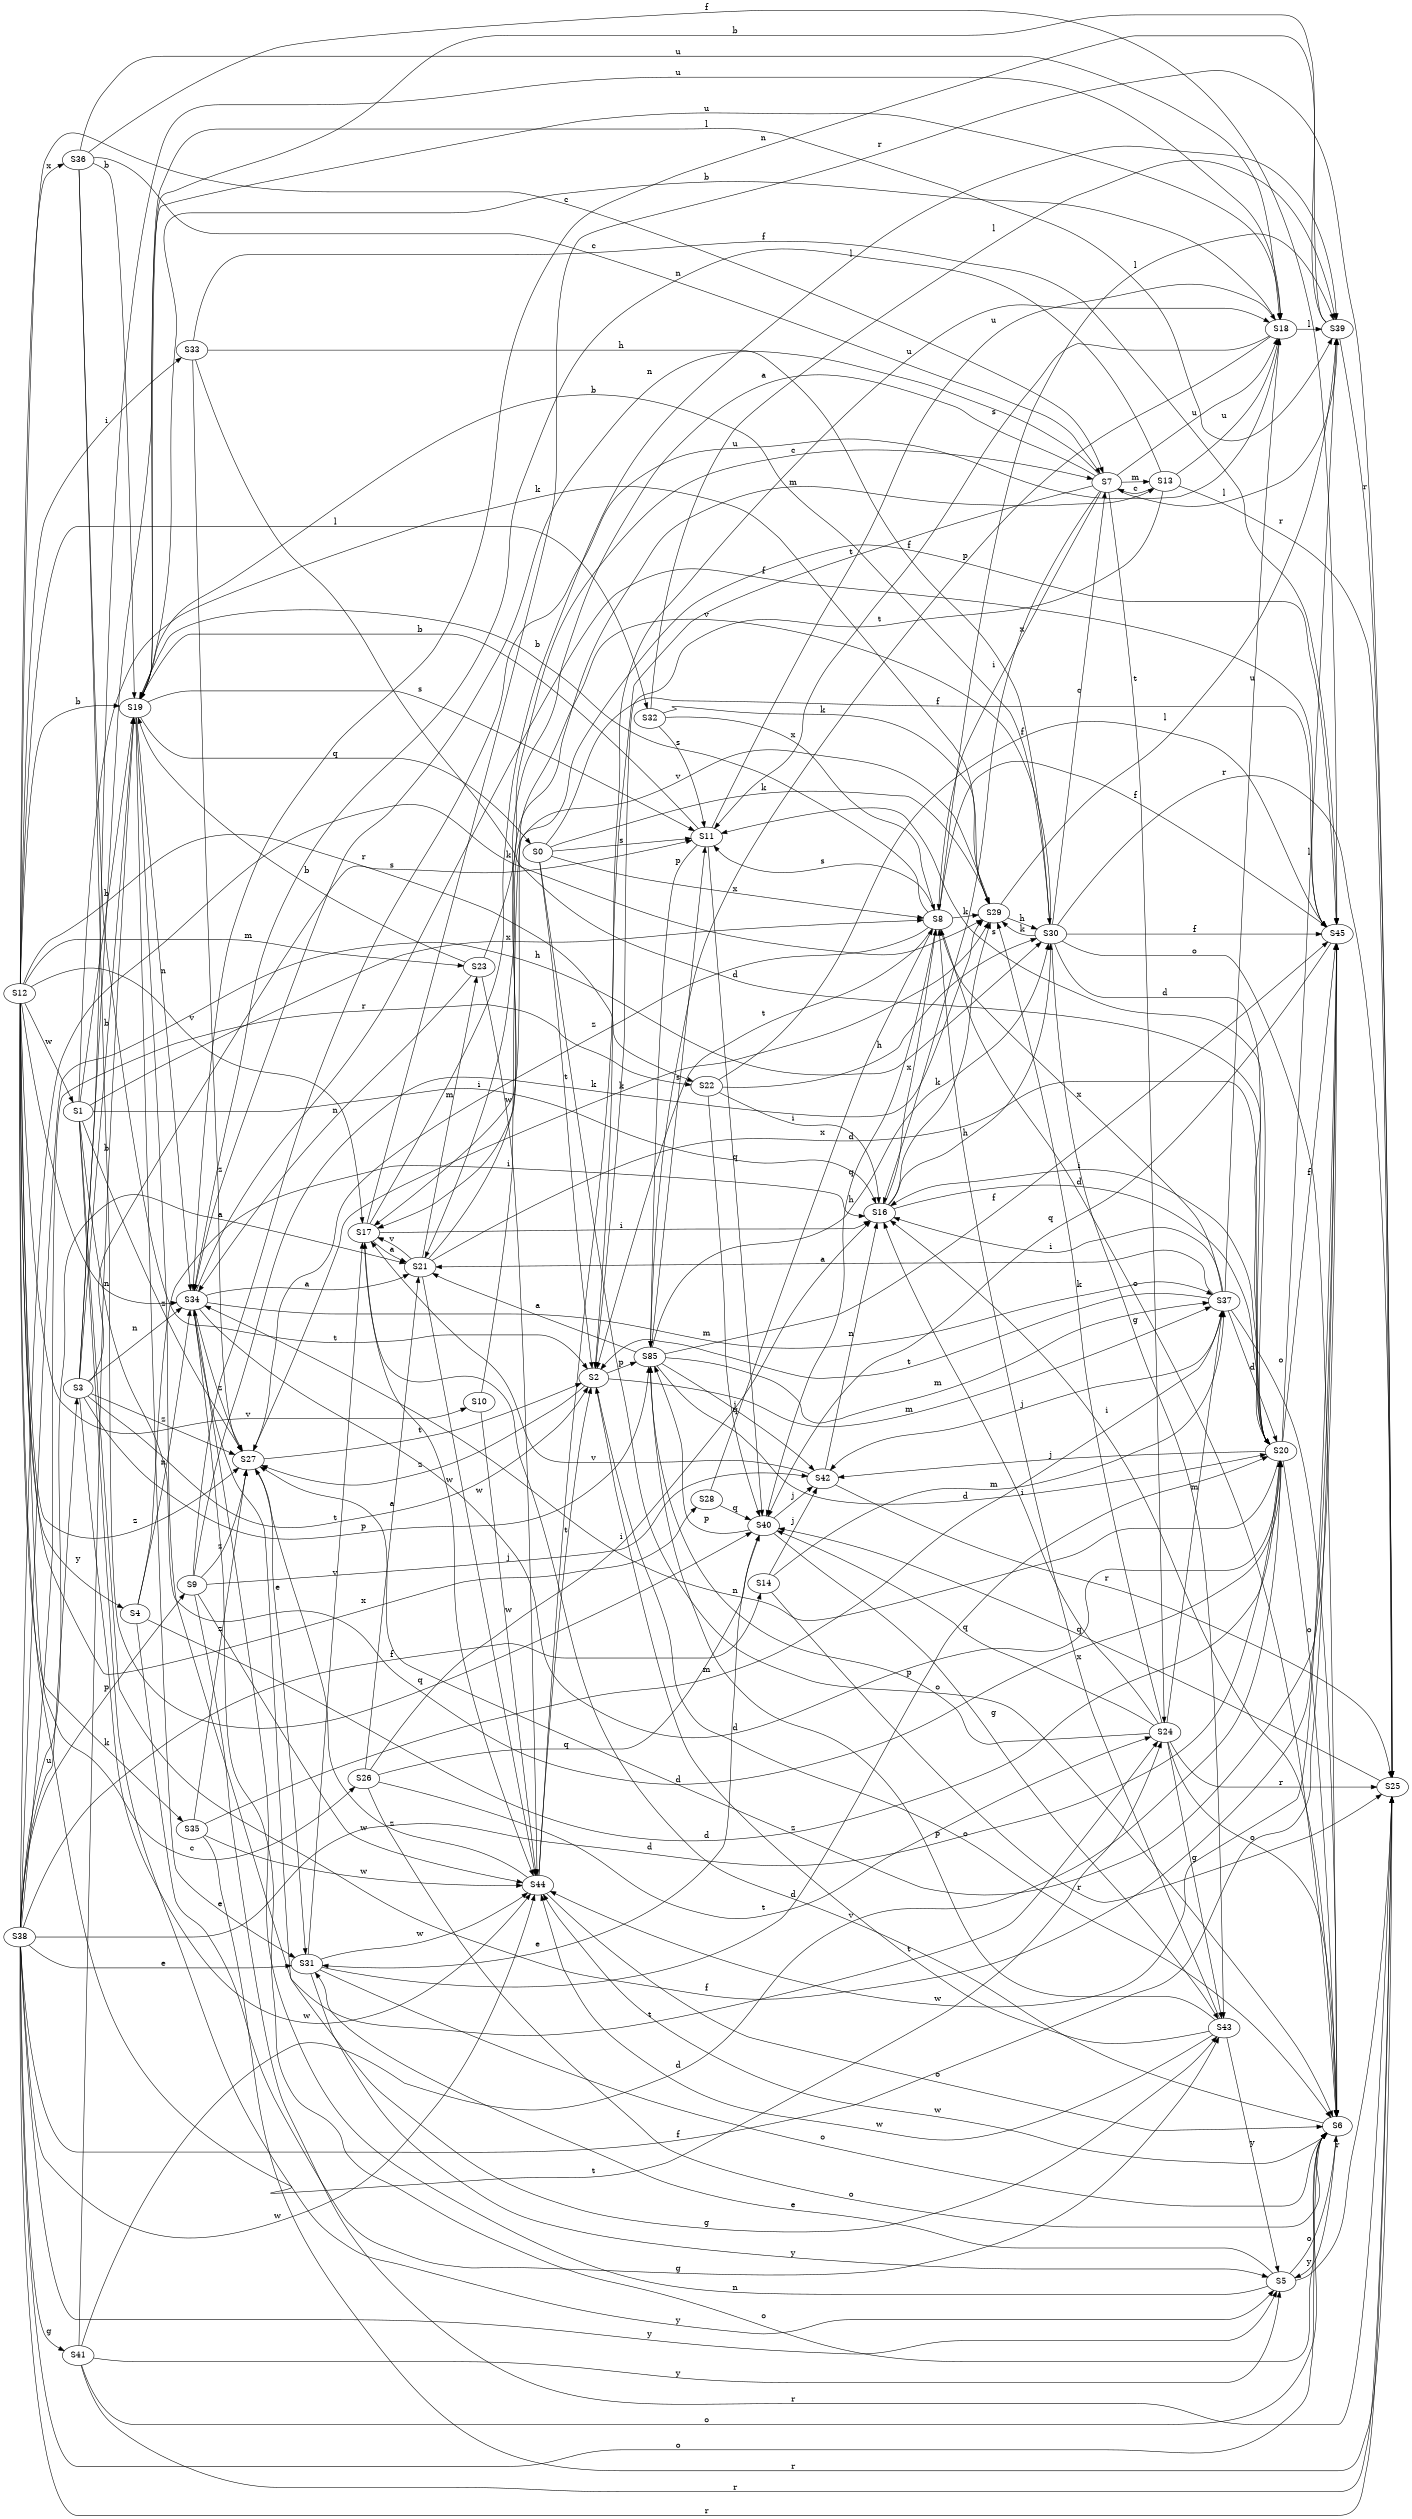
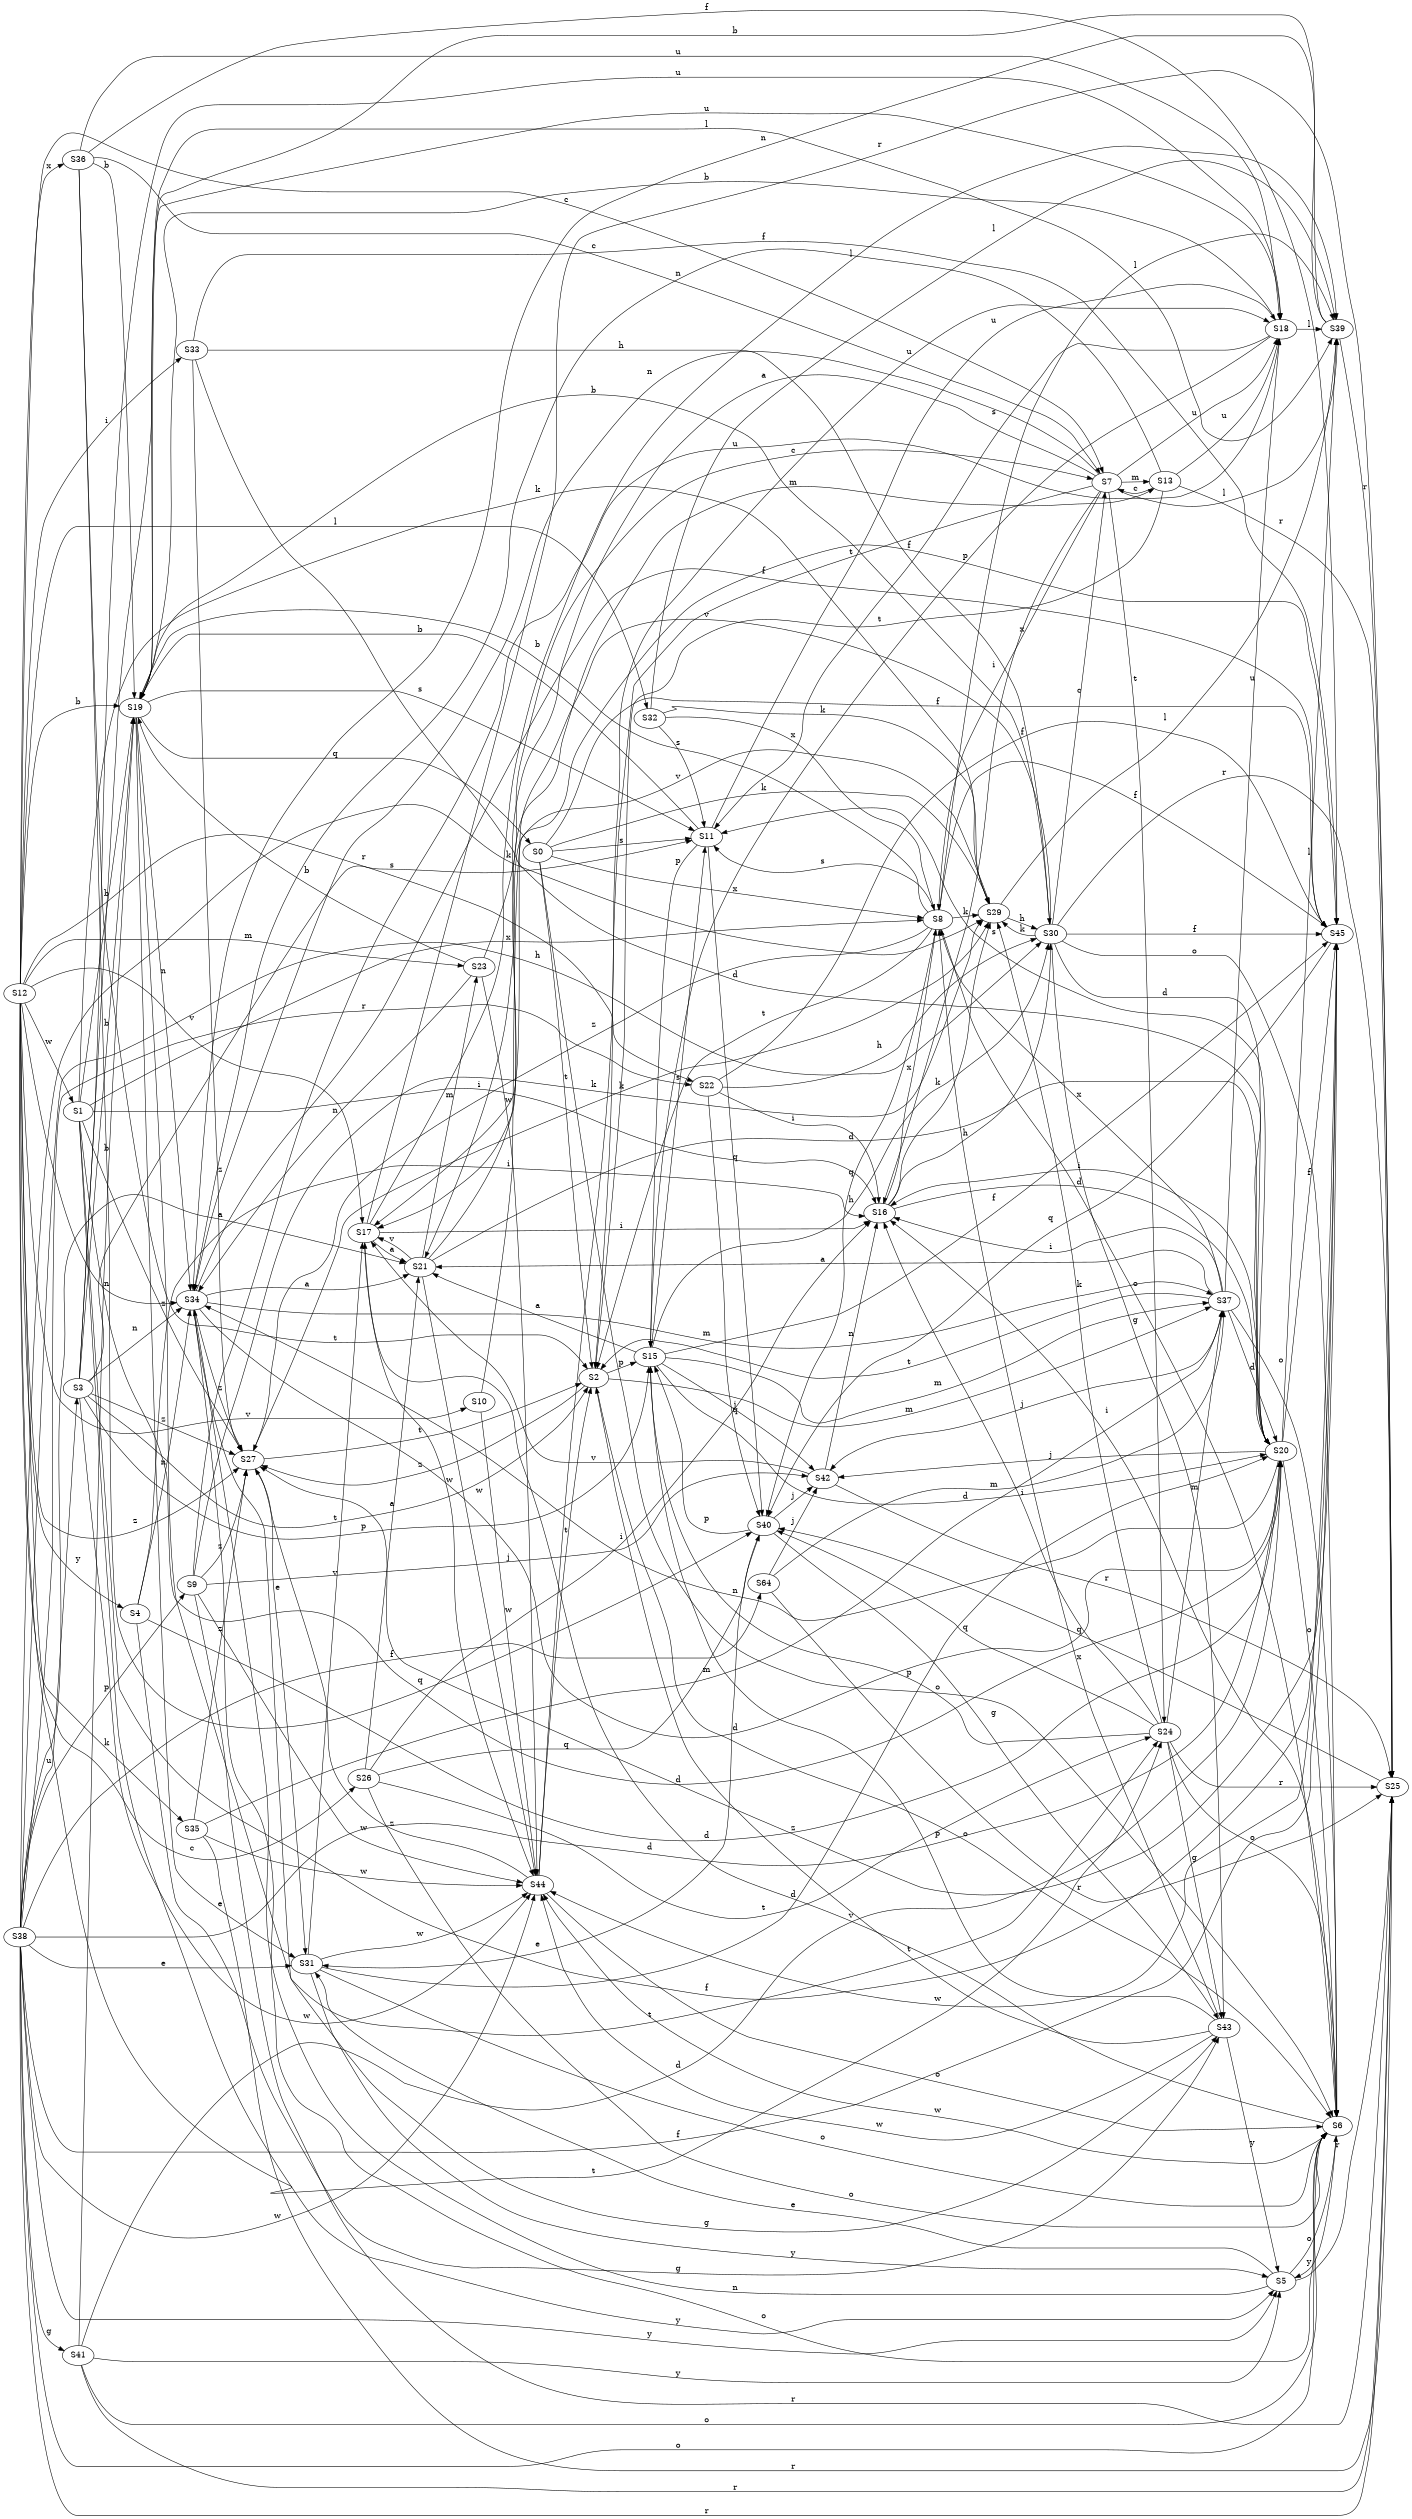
node "S85": label "S85" -> "S15"
node "S28": removed
node "S14": label "S14" -> "S64"
